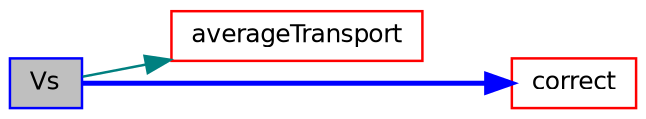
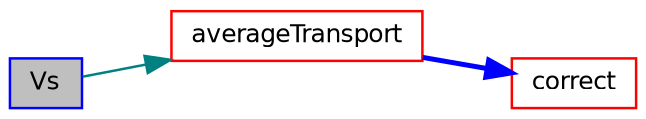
edge "Vs" -> "correct": now "averageTransport" -> "correct"
